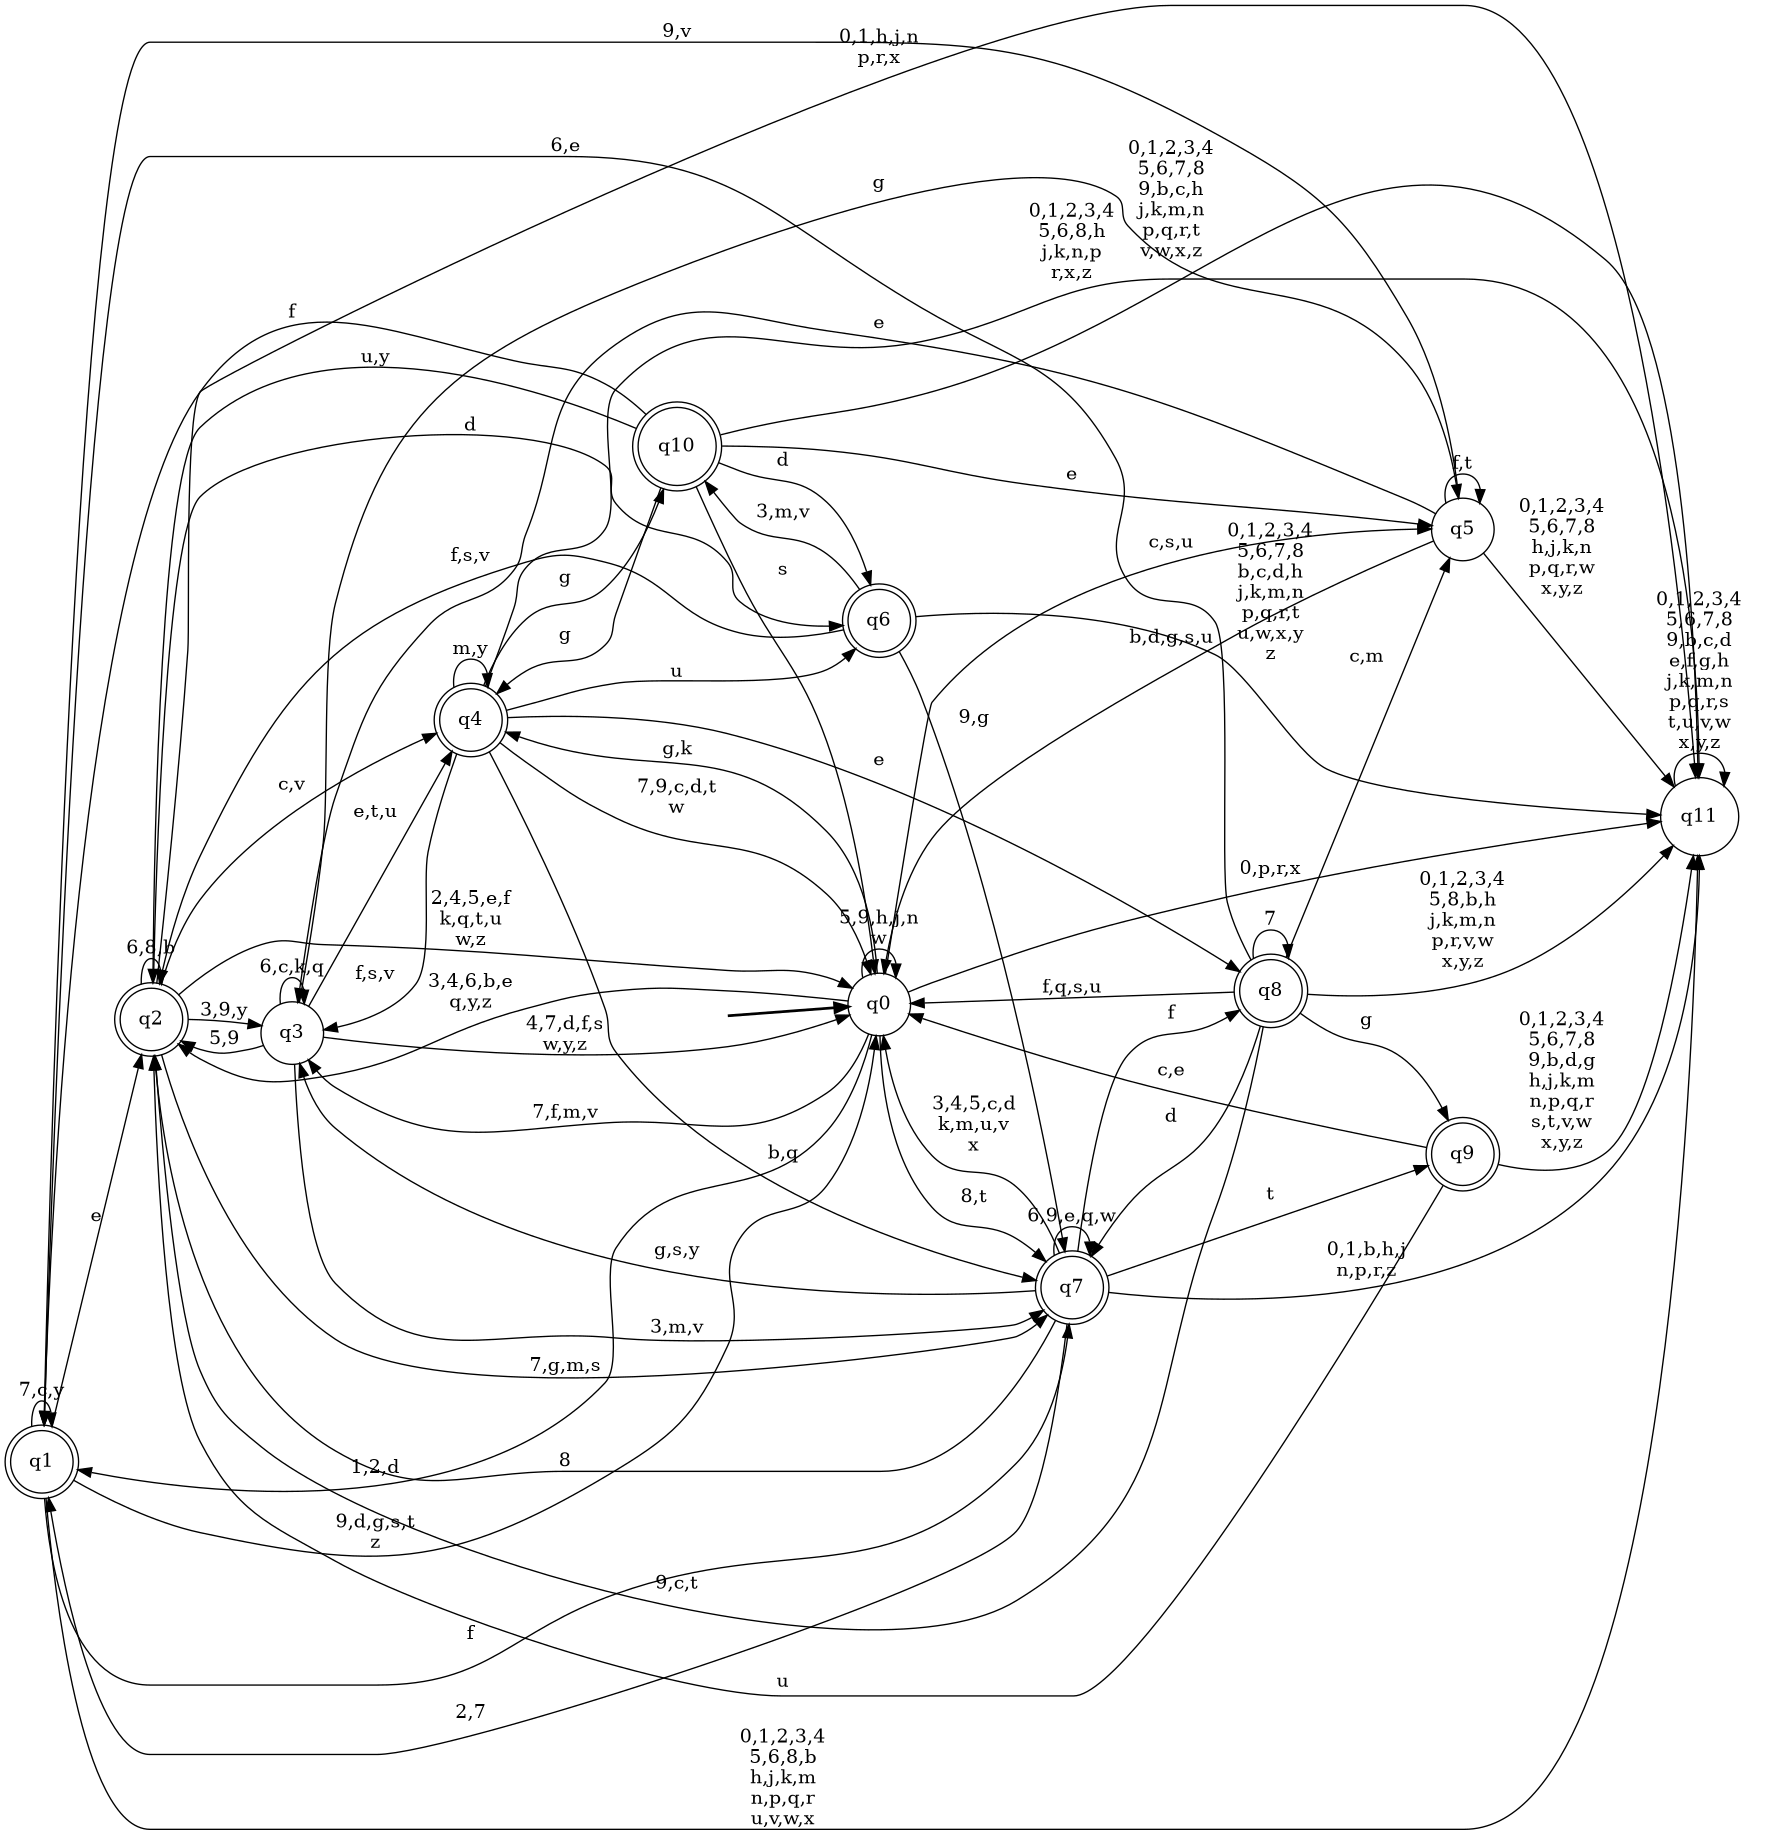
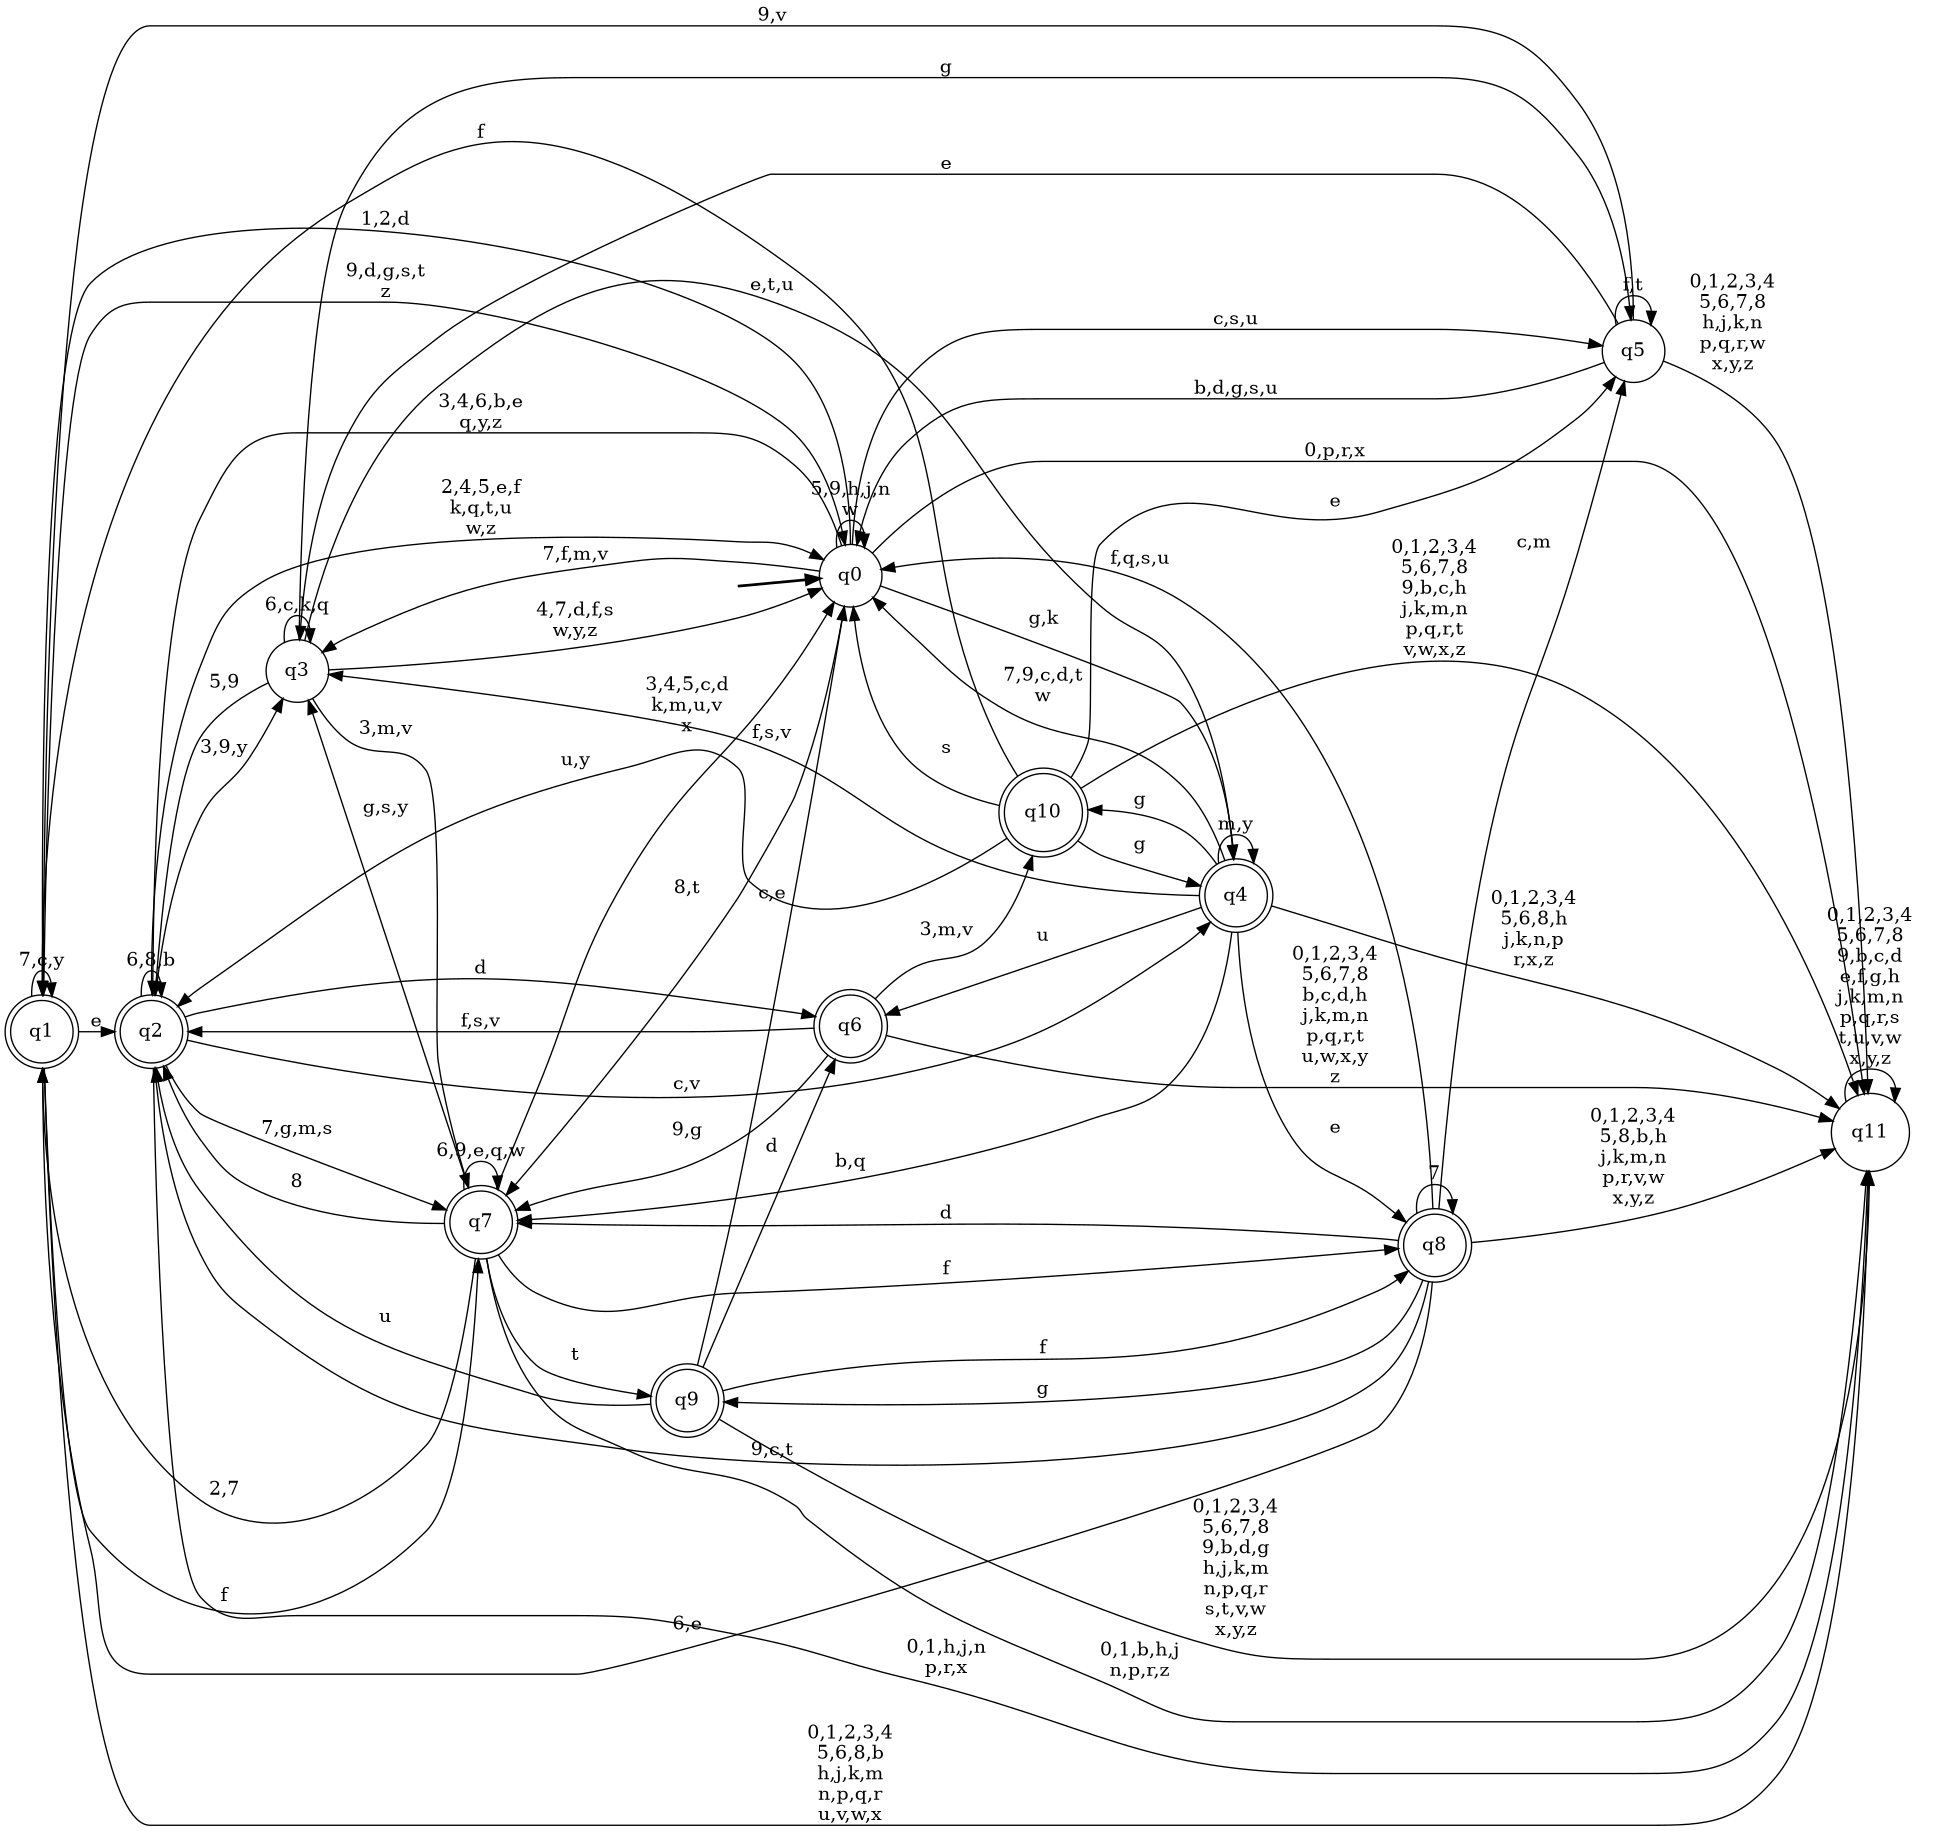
edge "q10" -> "q6": now "q9" -> "q6"
edge "q9" -> "q8": added, label "f"
